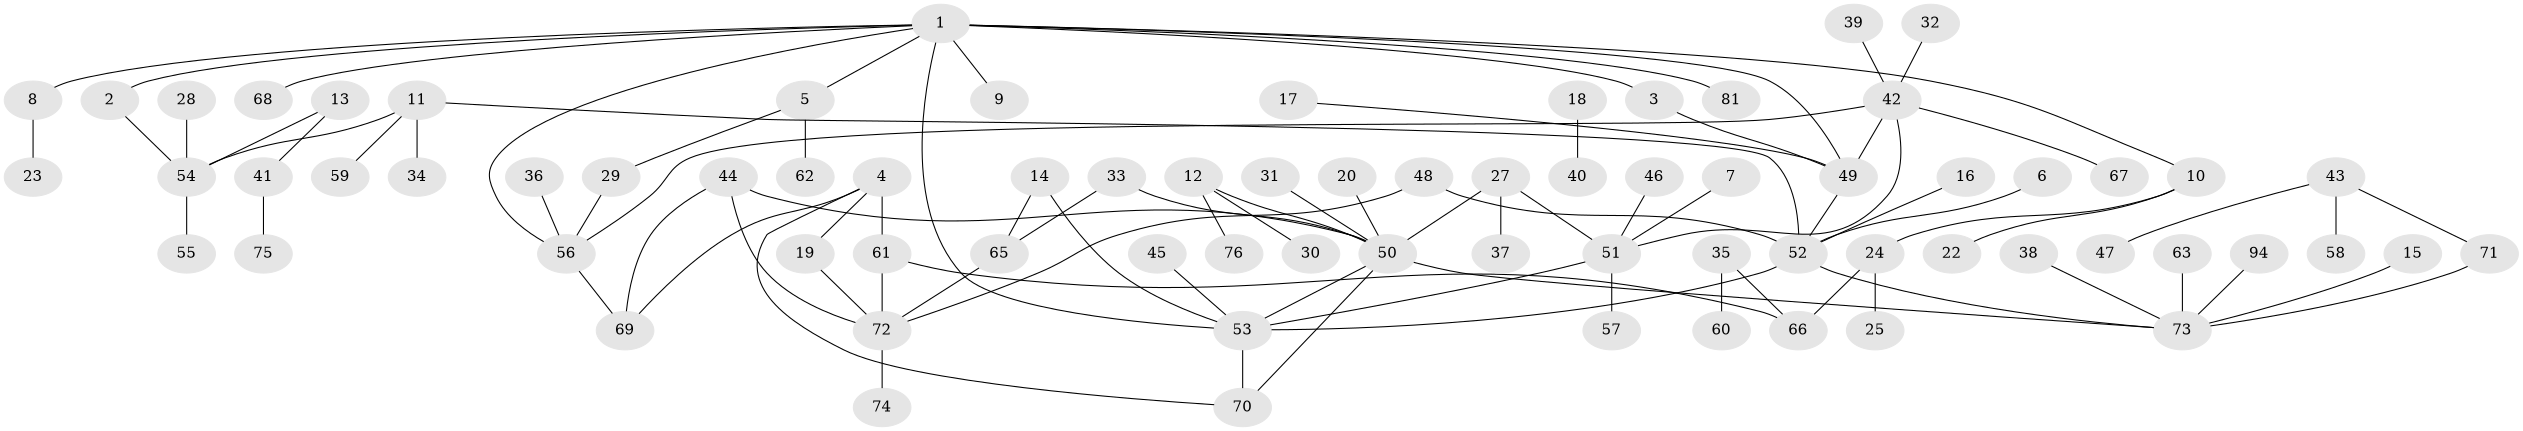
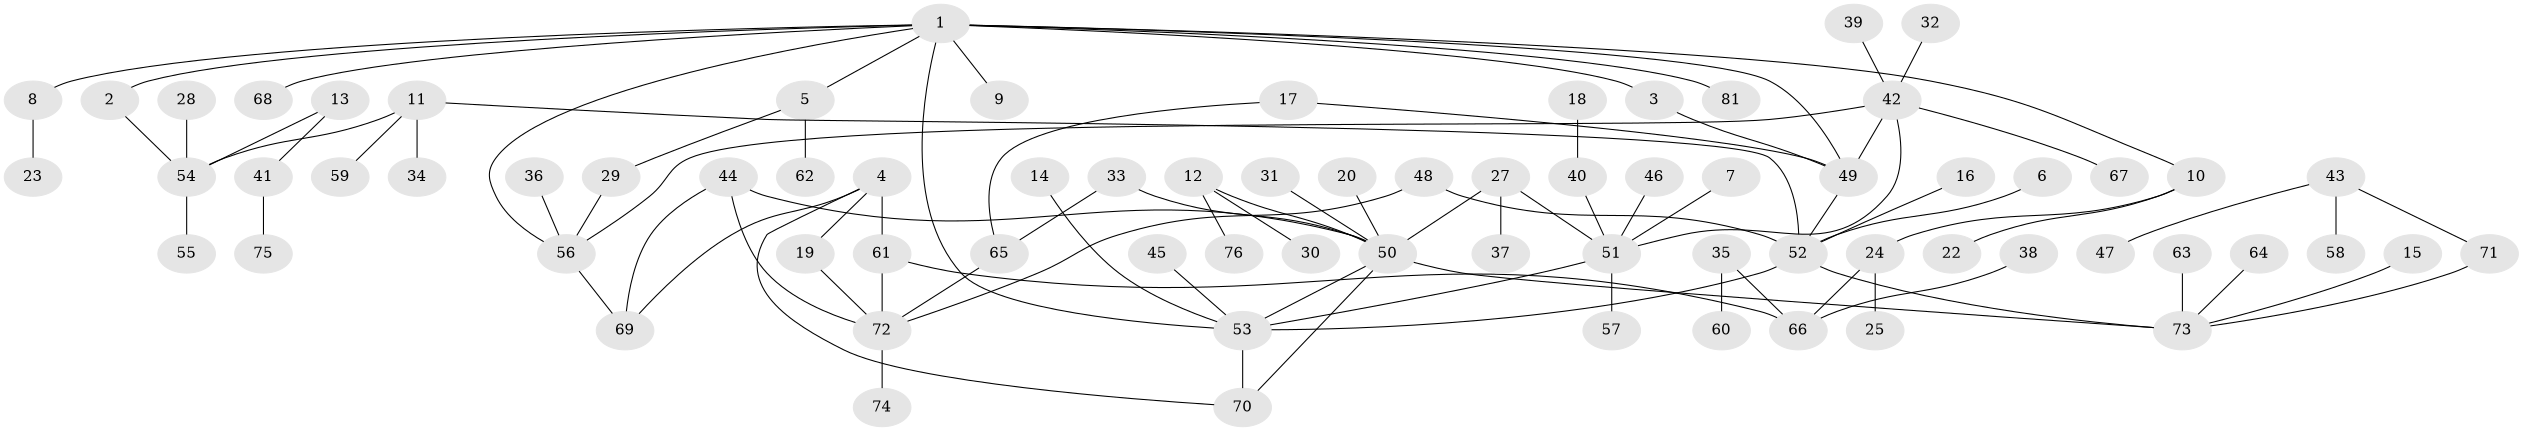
edge "40" -- "51": added
edge "14" -- "65": now "17" -- "65"
node "94": label "94" -> "64"
edge "38" -- "73": now "38" -- "66"
